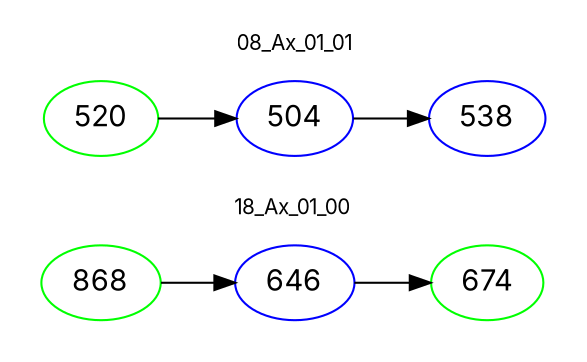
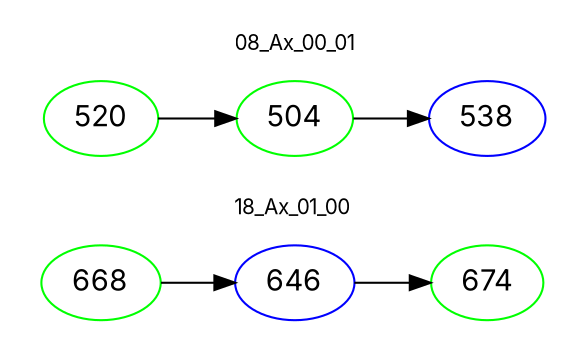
cluster "08_Ax_01_01": label "08_Ax_01_01" -> "08_Ax_00_01"
node "504": color blue -> green
node "868": label "868" -> "668"
